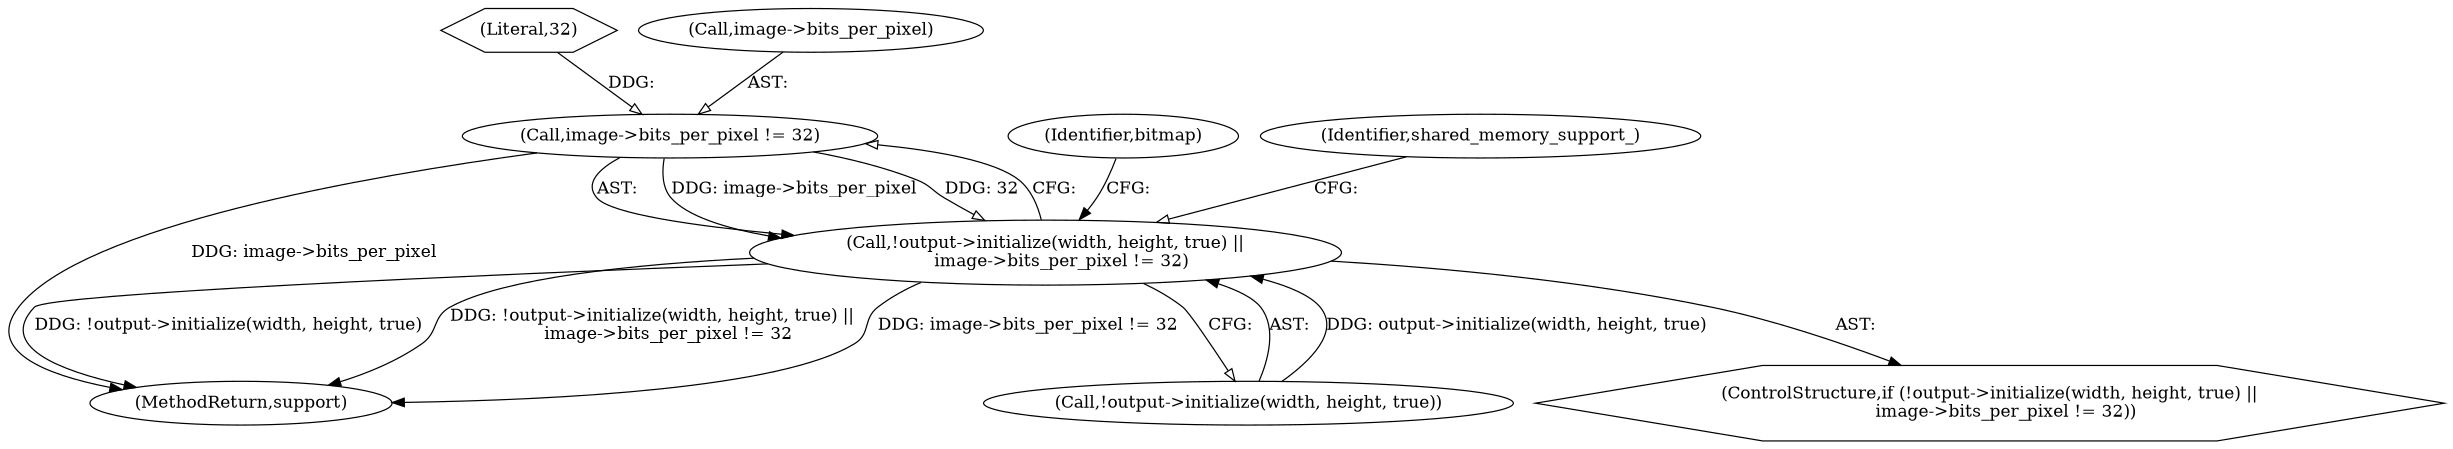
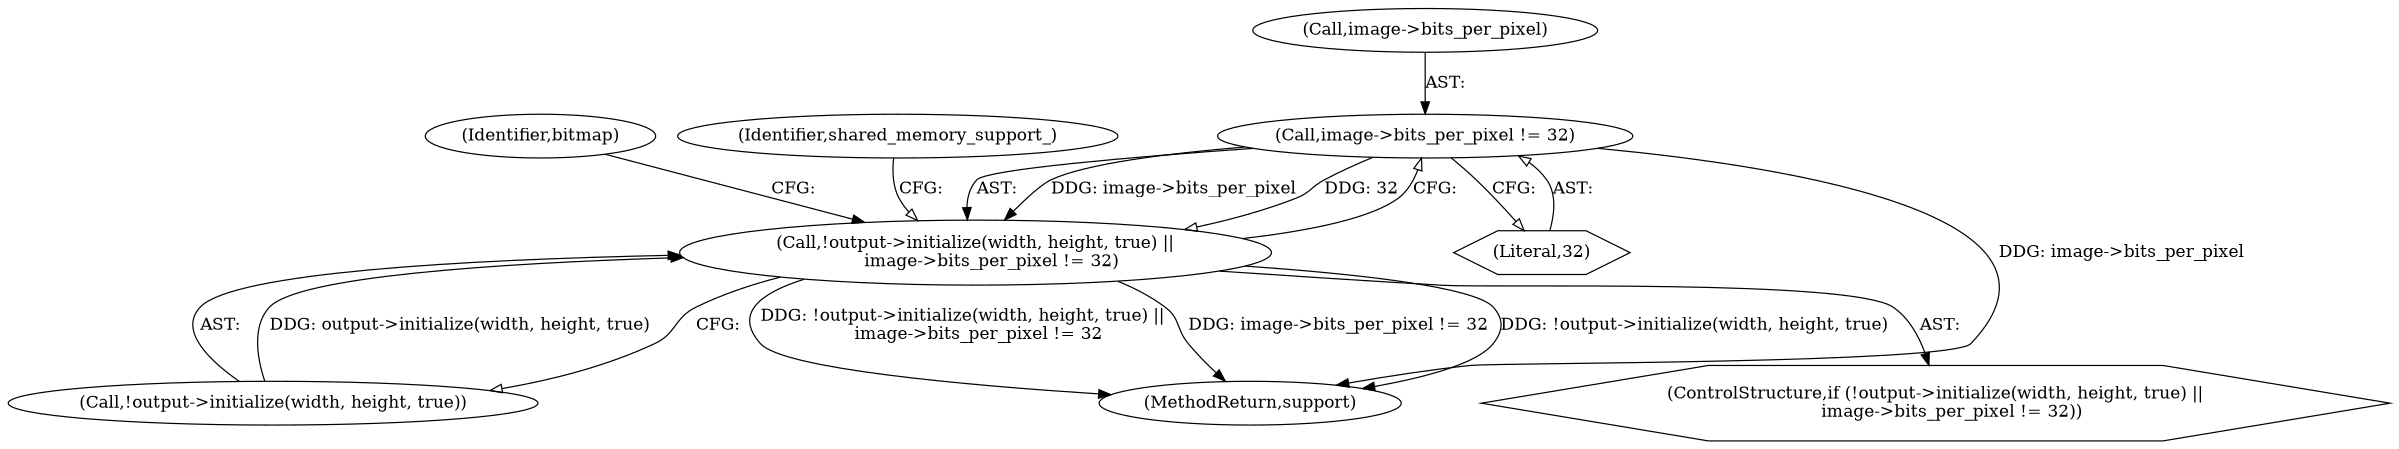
edge "(Call,image->bits_per_pixel)" -> "(Call,image->bits_per_pixel != 32)": arrowhead onormal -> normal
edge "(Literal,32)" -> "(Call,image->bits_per_pixel != 32)": label "DDG: " -> "AST: "
edge "(Call,image->bits_per_pixel != 32)" -> "(Literal,32)": added, label "CFG:"
